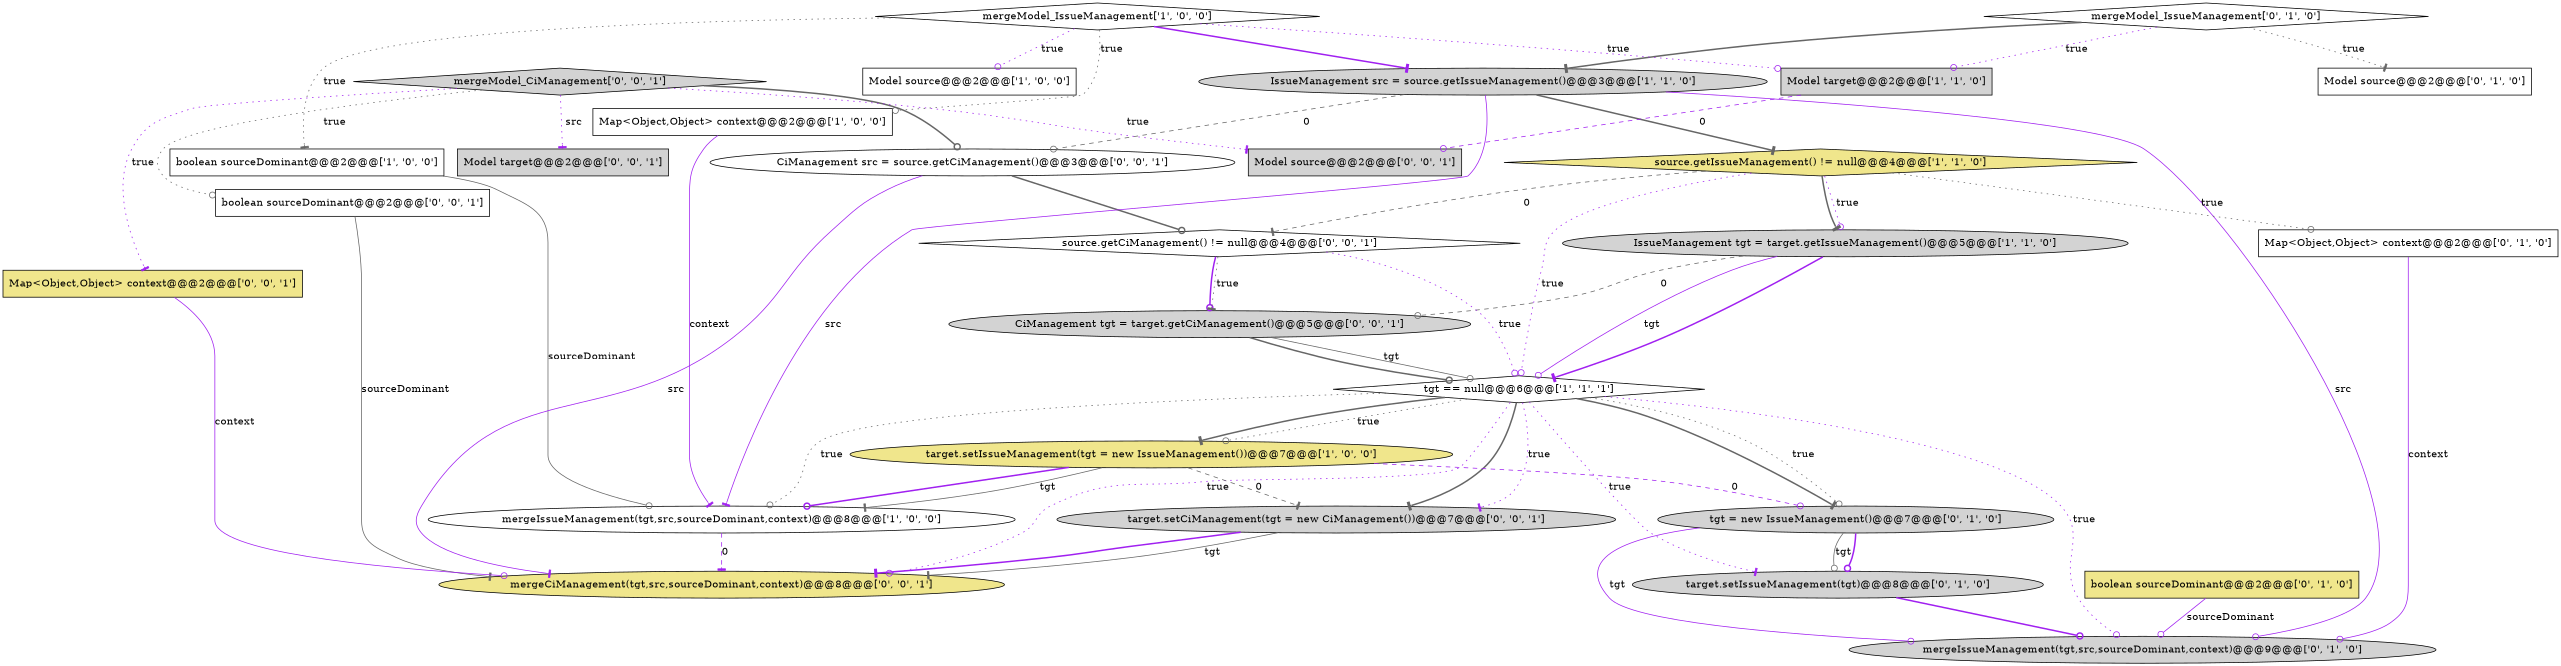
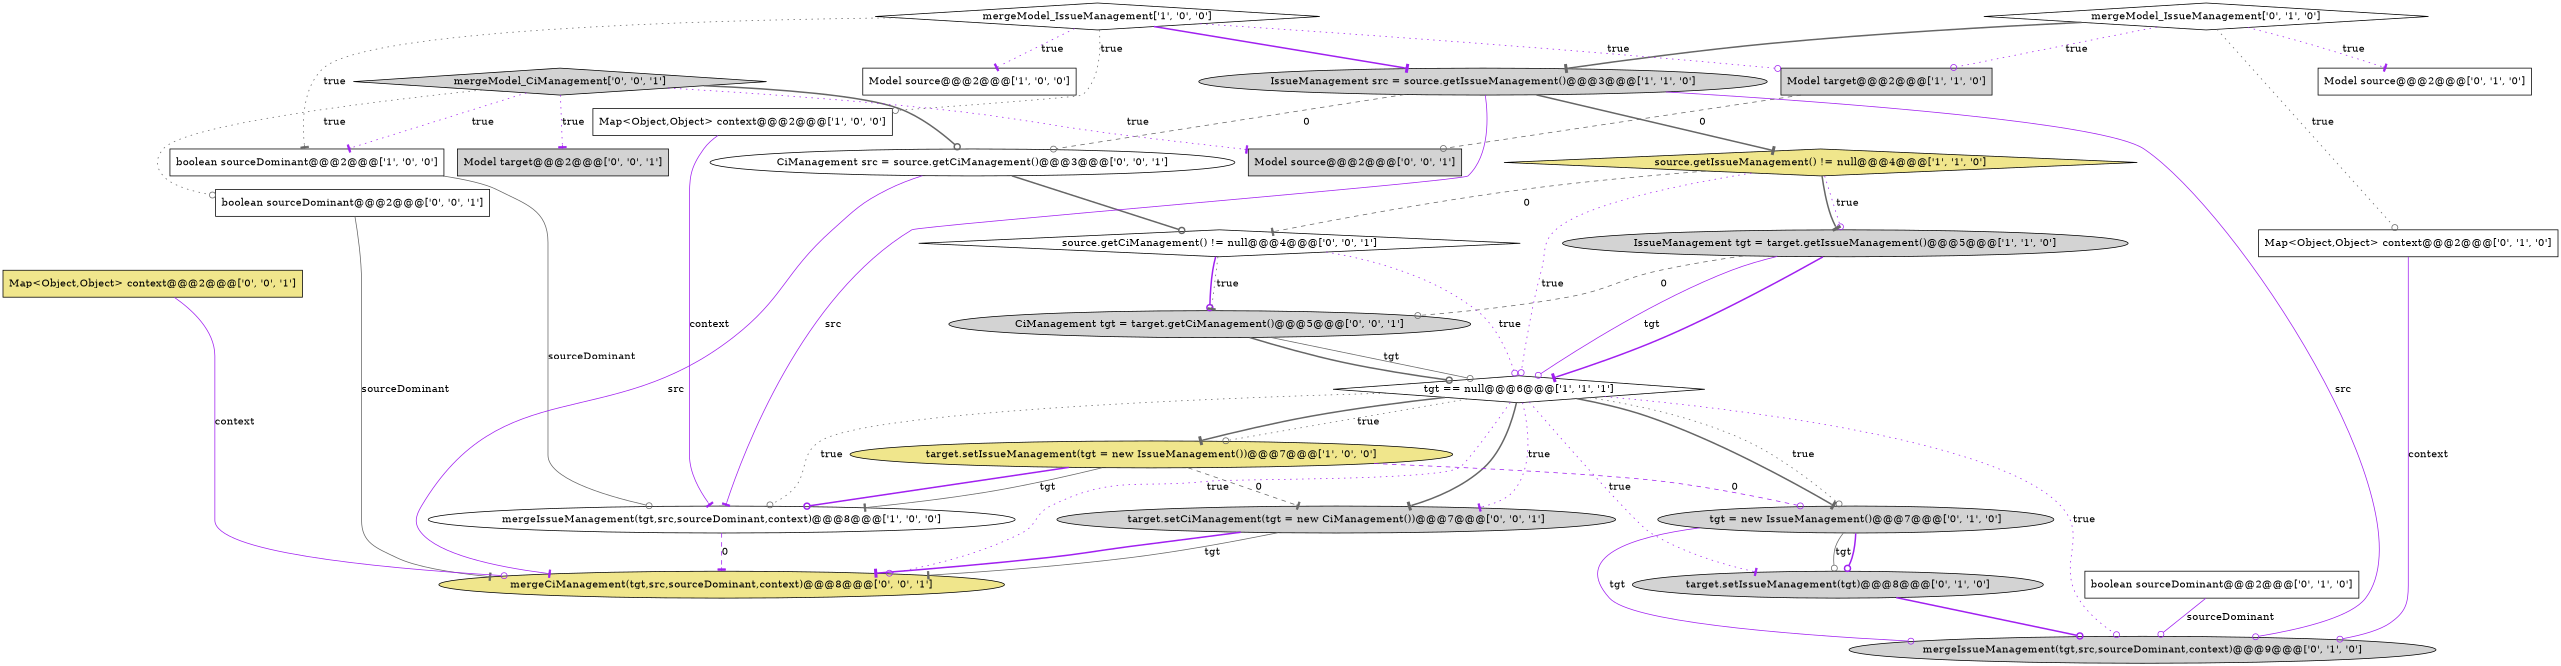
edge "mergeModel_IssueManagement['0', '1', '0']" -> "Model source@@@2@@@['0', '1', '0']": color gray40 -> purple
edge "mergeModel_IssueManagement['1', '0', '0']" -> "Model source@@@2@@@['1', '0', '0']": arrowhead odot -> tee
edge "mergeModel_CiManagement['0', '0', '1']" -> "Map<Object,Object> context@@@2@@@['0', '0', '1']": now "mergeModel_CiManagement['0', '0', '1']" -> "boolean sourceDominant@@@2@@@['1', '0', '0']"
edge "mergeModel_CiManagement['0', '0', '1']" -> "Model target@@@2@@@['0', '0', '1']": label "src" -> "true"
edge "Model target@@@2@@@['1', '1', '0']" -> "Model source@@@2@@@['0', '0', '1']": color purple -> gray40
edge "source.getIssueManagement() != null@@@4@@@['1', '1', '0']" -> "Map<Object,Object> context@@@2@@@['0', '1', '0']": now "mergeModel_IssueManagement['0', '1', '0']" -> "Map<Object,Object> context@@@2@@@['0', '1', '0']"
node "boolean sourceDominant@@@2@@@['0', '1', '0']": fillcolor khaki -> white
